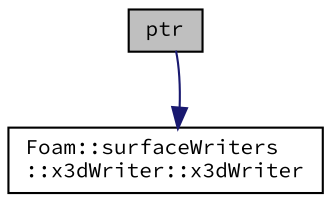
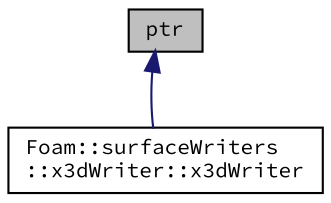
edge "ptr" -> "Foam::surfaceWriters ::x3dWriter::x3dWriter": reversed
